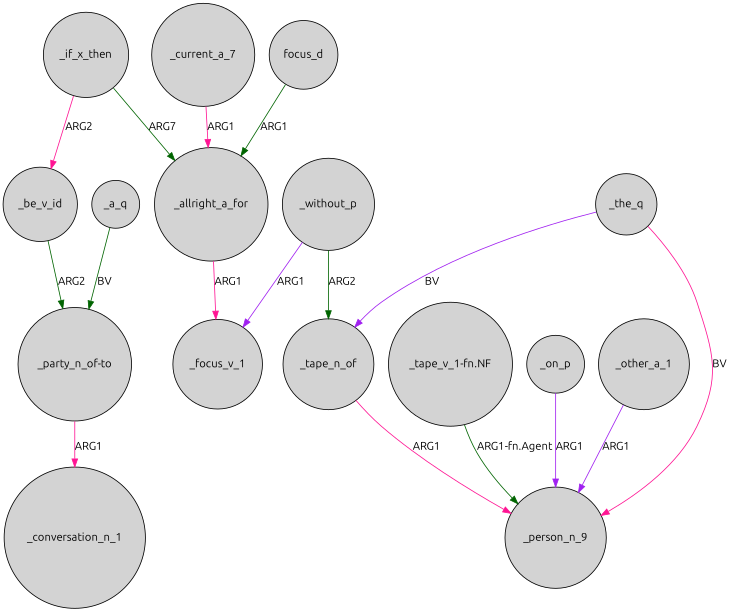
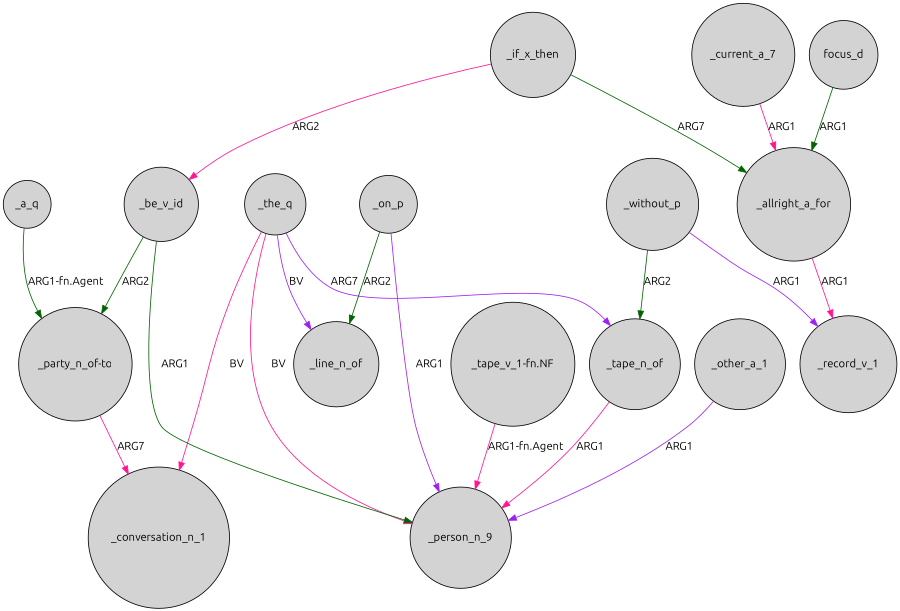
edge "_a_q" -> "_party_n_of-to": label "BV" -> "ARG1-fn.Agent"
edge "_the_q" -> "_tape_n_of": label "BV" -> "ARG7"
edge "_the_q" -> "_conversation_n_1": added, label "BV"
node "_focus_v_1": label "_focus_v_1" -> "_record_v_1"
node "_line_n_of": added
edge "_be_v_id" -> "_person_n_9": added, label "ARG1"
edge "_party_n_of-to" -> "_conversation_n_1": label "ARG1" -> "ARG7"
edge "_tape_v_1-fn.NF" -> "_person_n_9": color darkgreen -> deeppink
